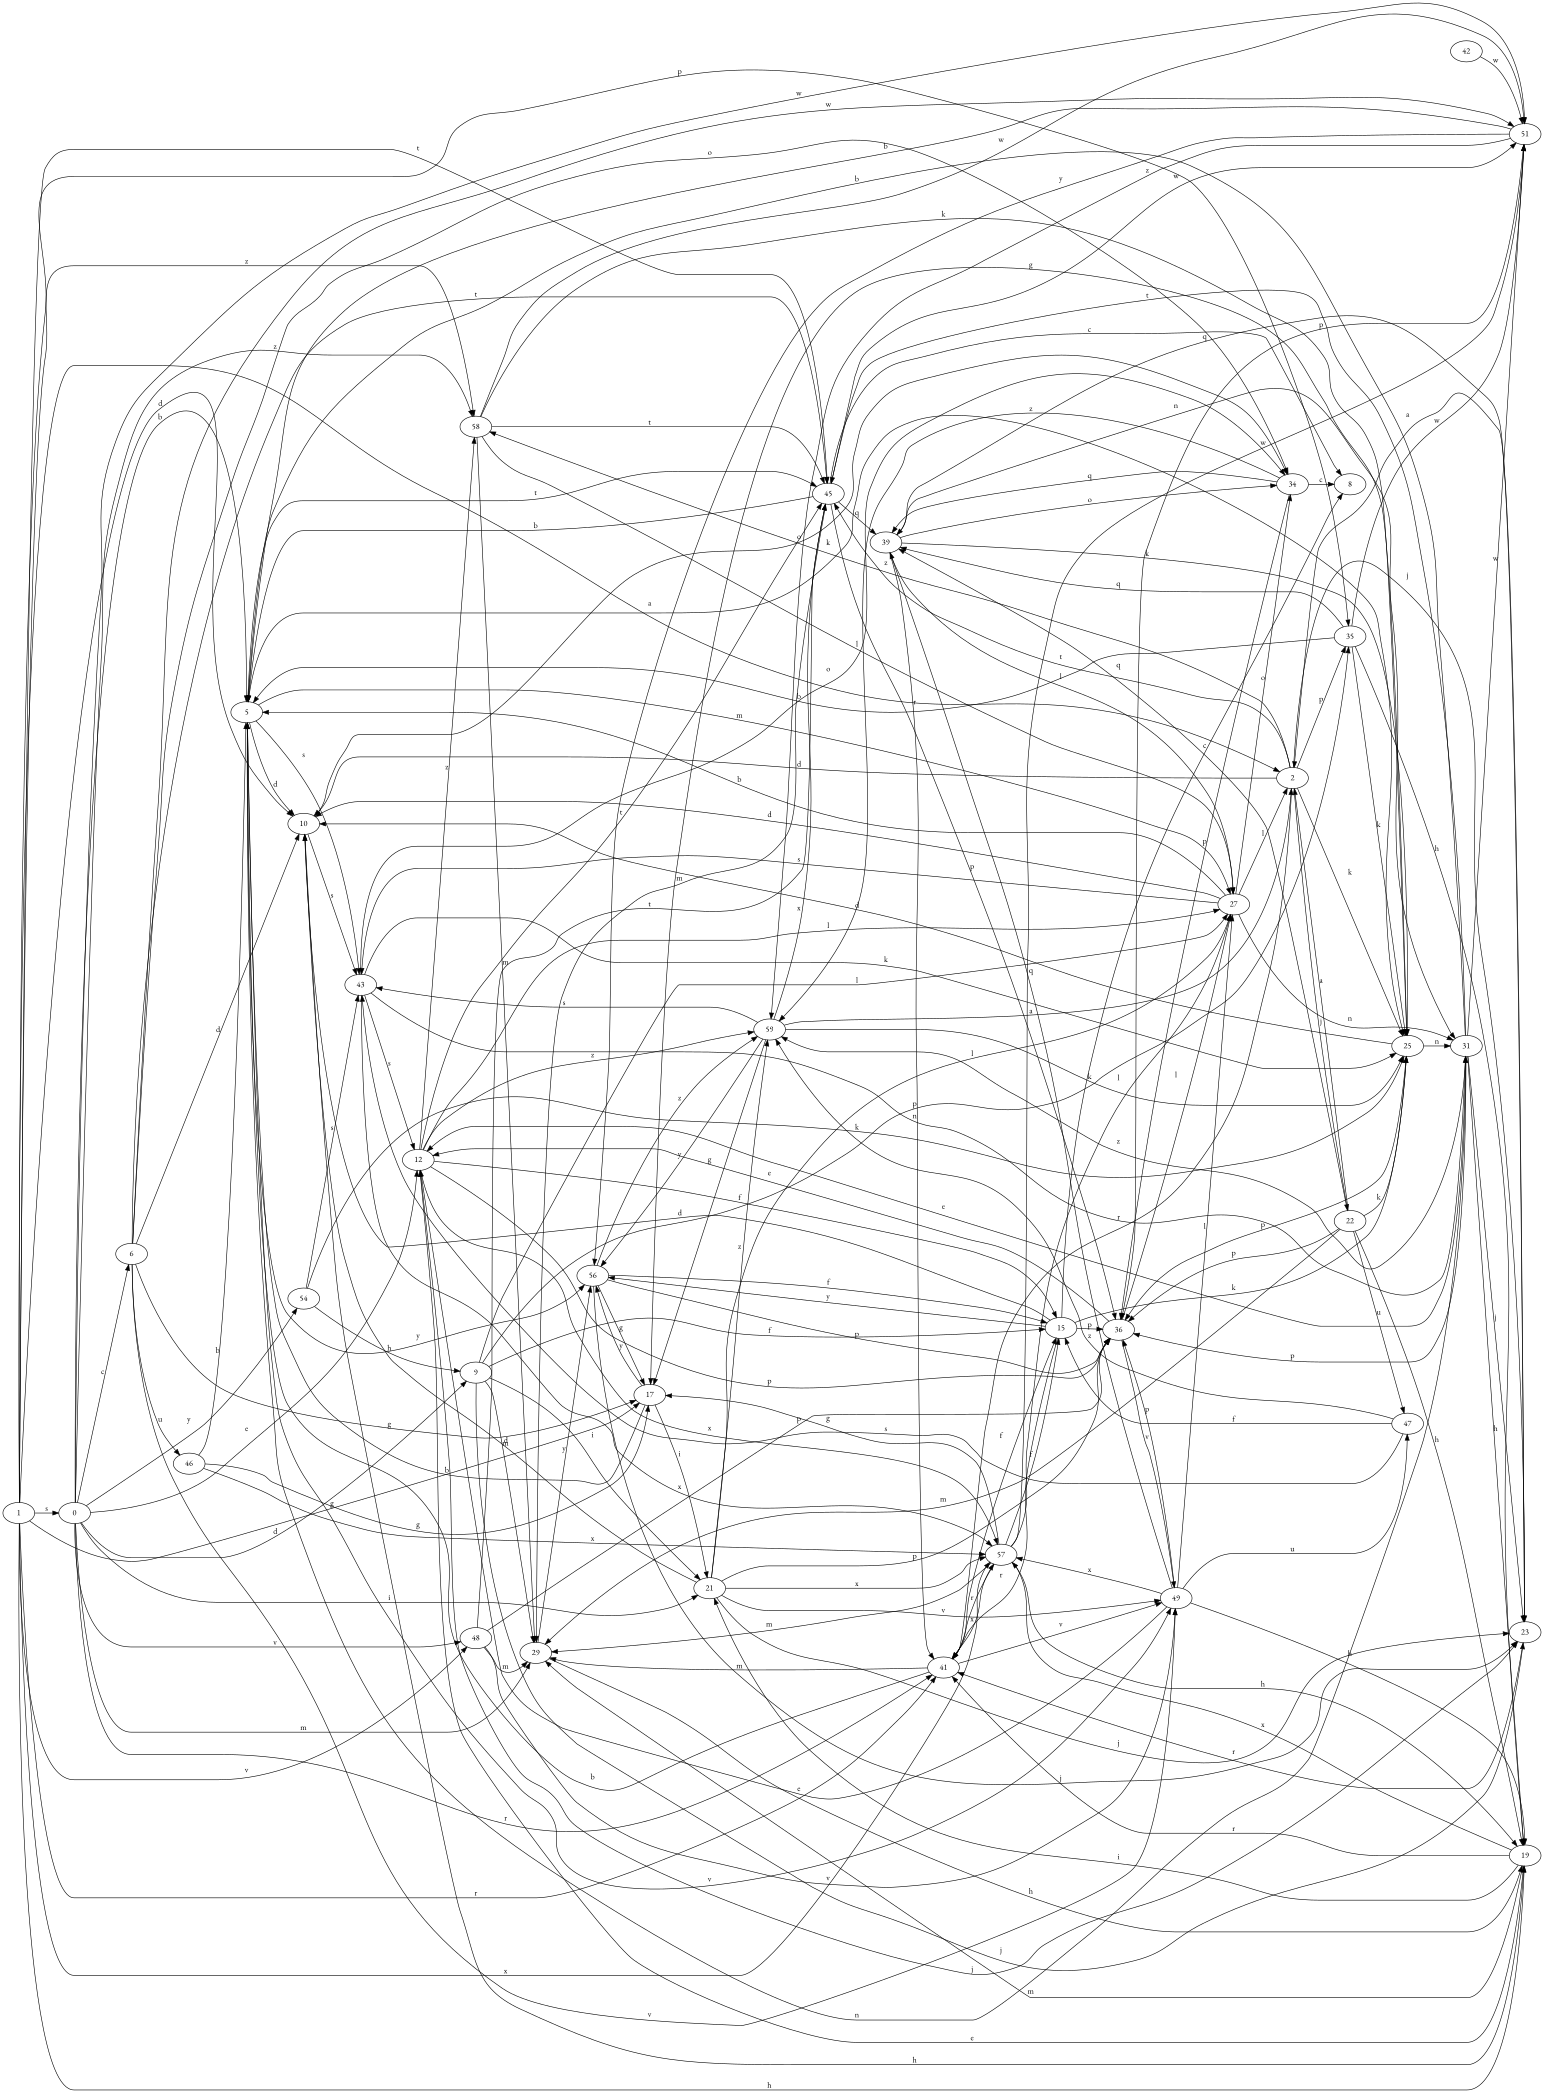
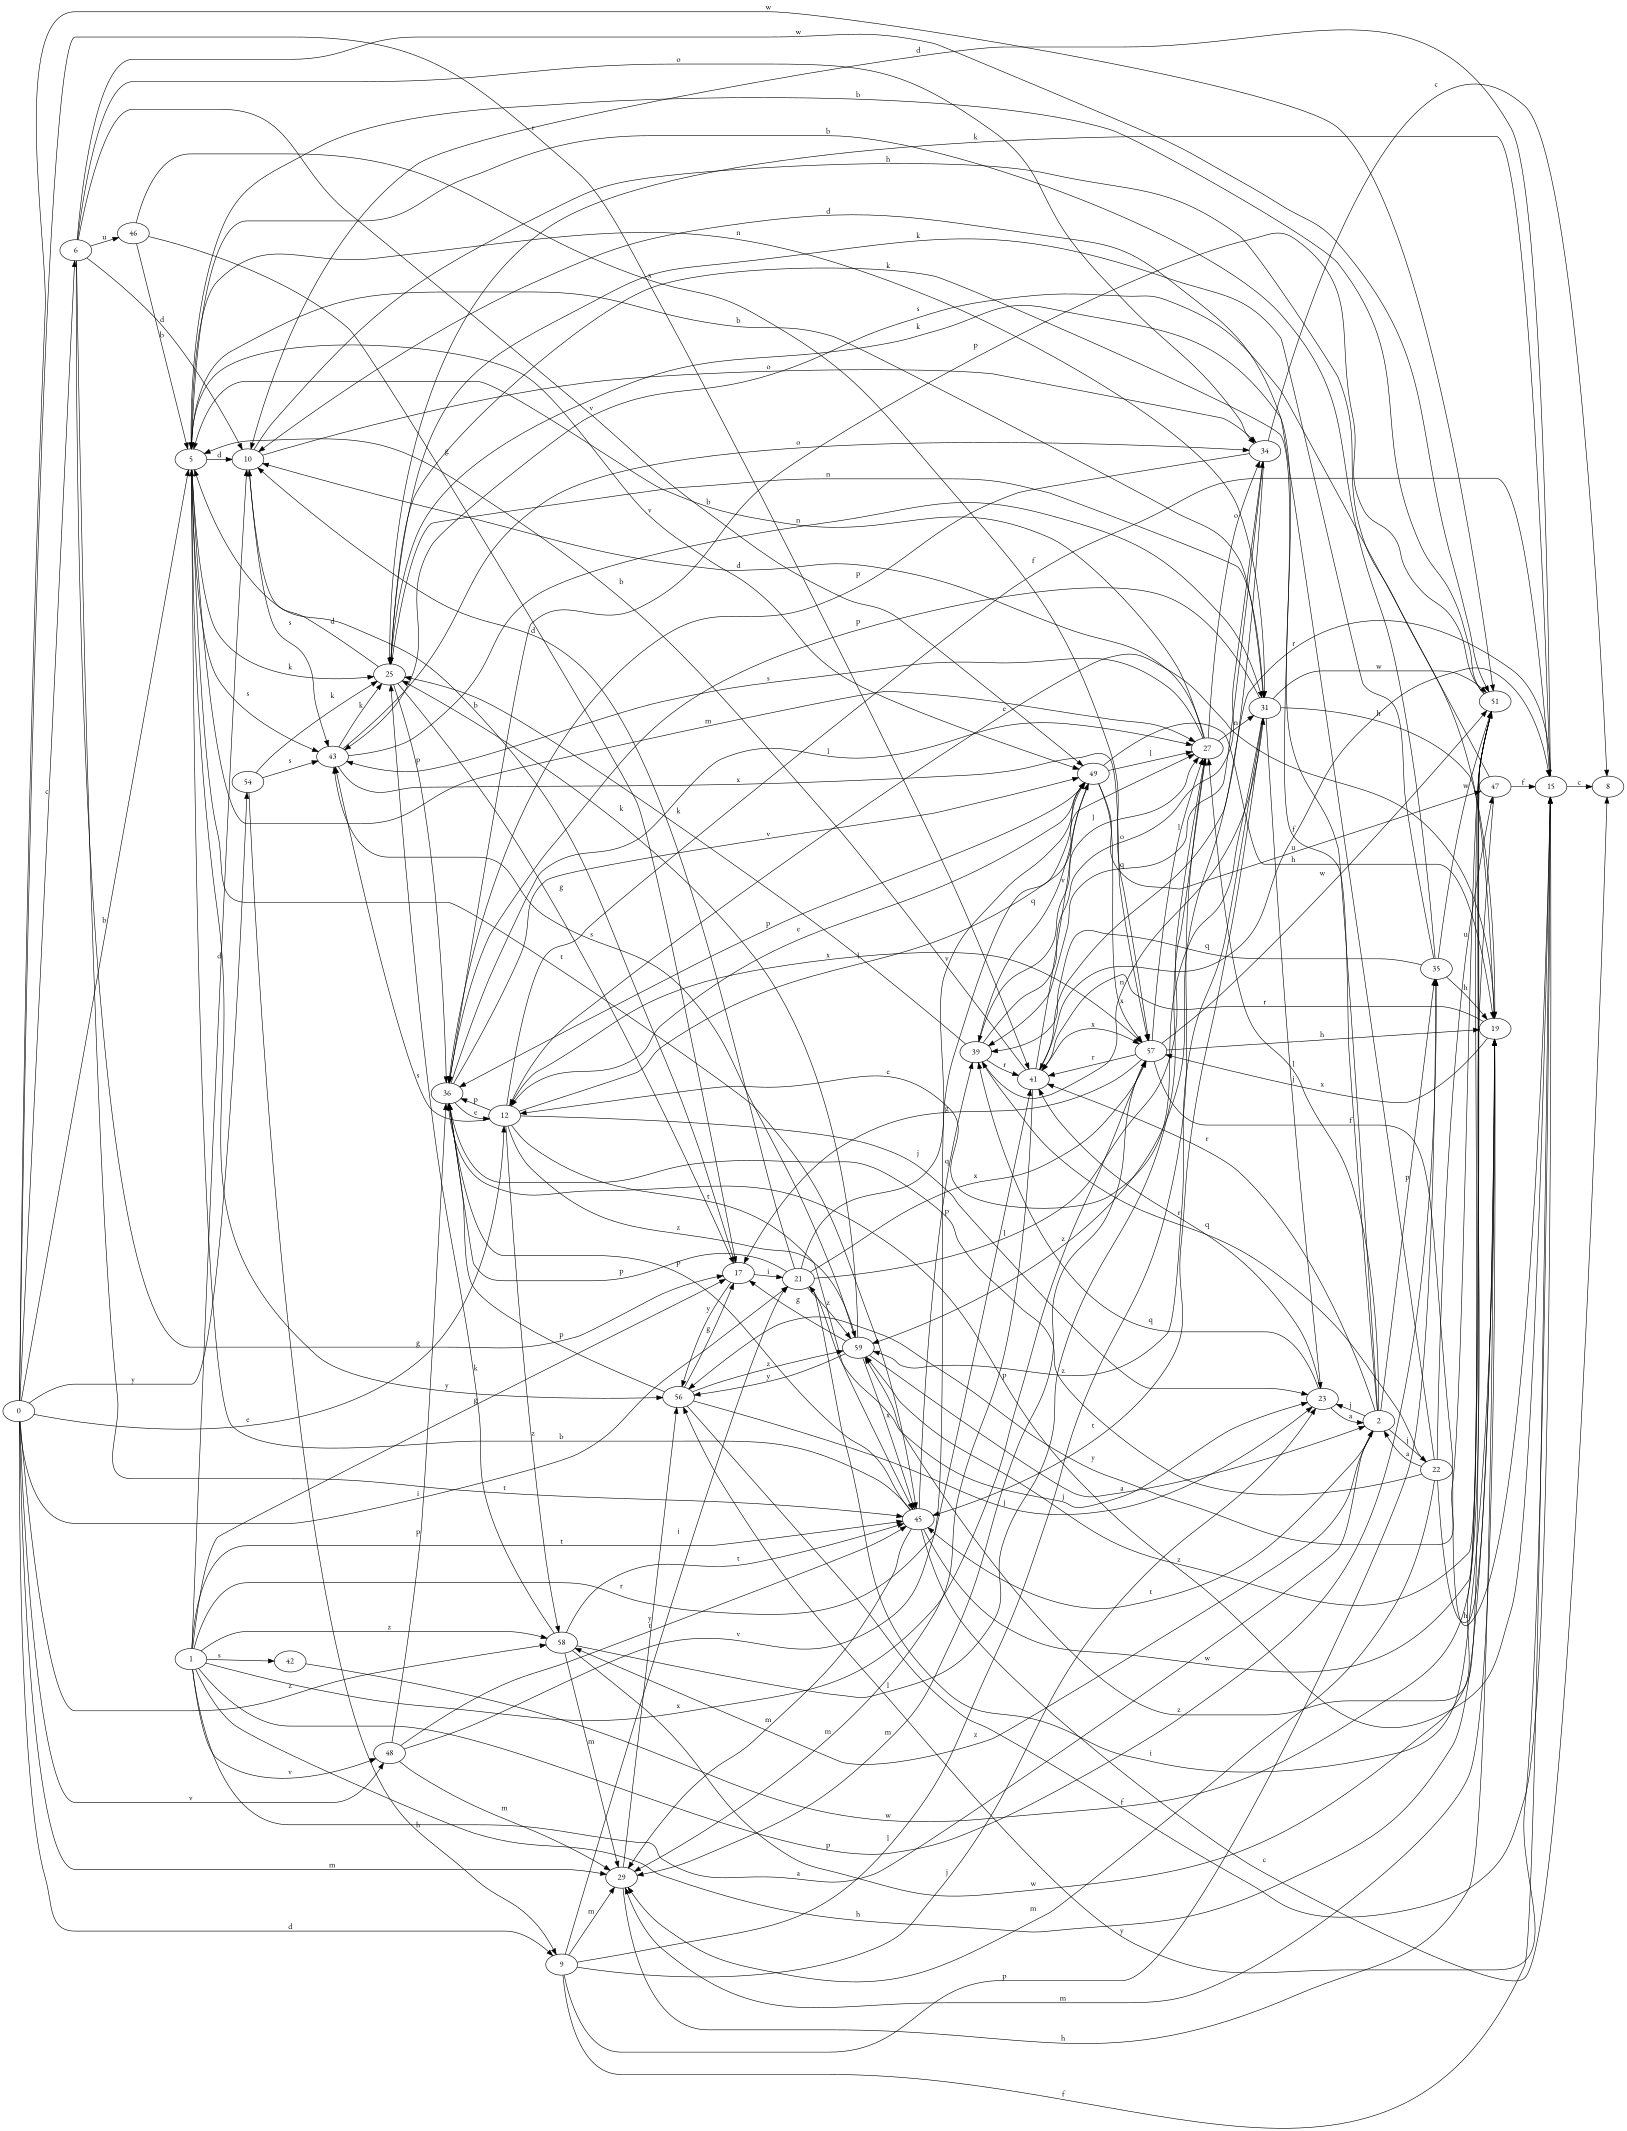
edge "27" -> "2": reversed
edge "43" -> "12": reversed
edge "1" -> "0": now "1" -> "42"
